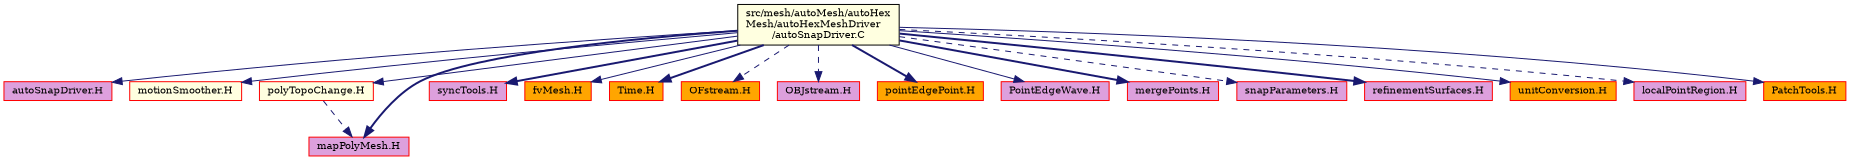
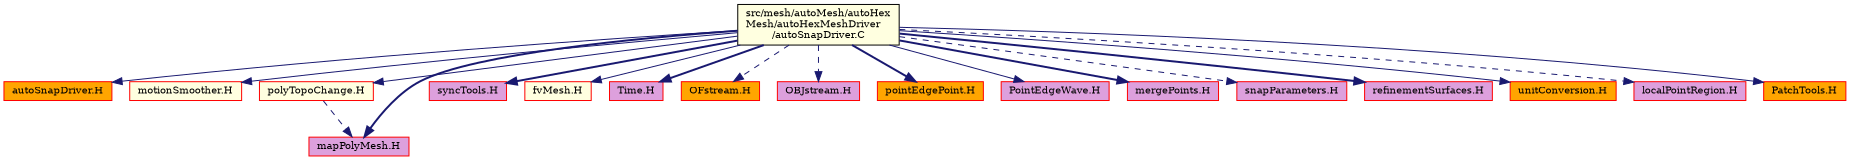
node "autoSnapDriver.H": fillcolor plum -> orange
node "fvMesh.H": fillcolor orange -> lightyellow
node "Time.H": fillcolor orange -> plum
